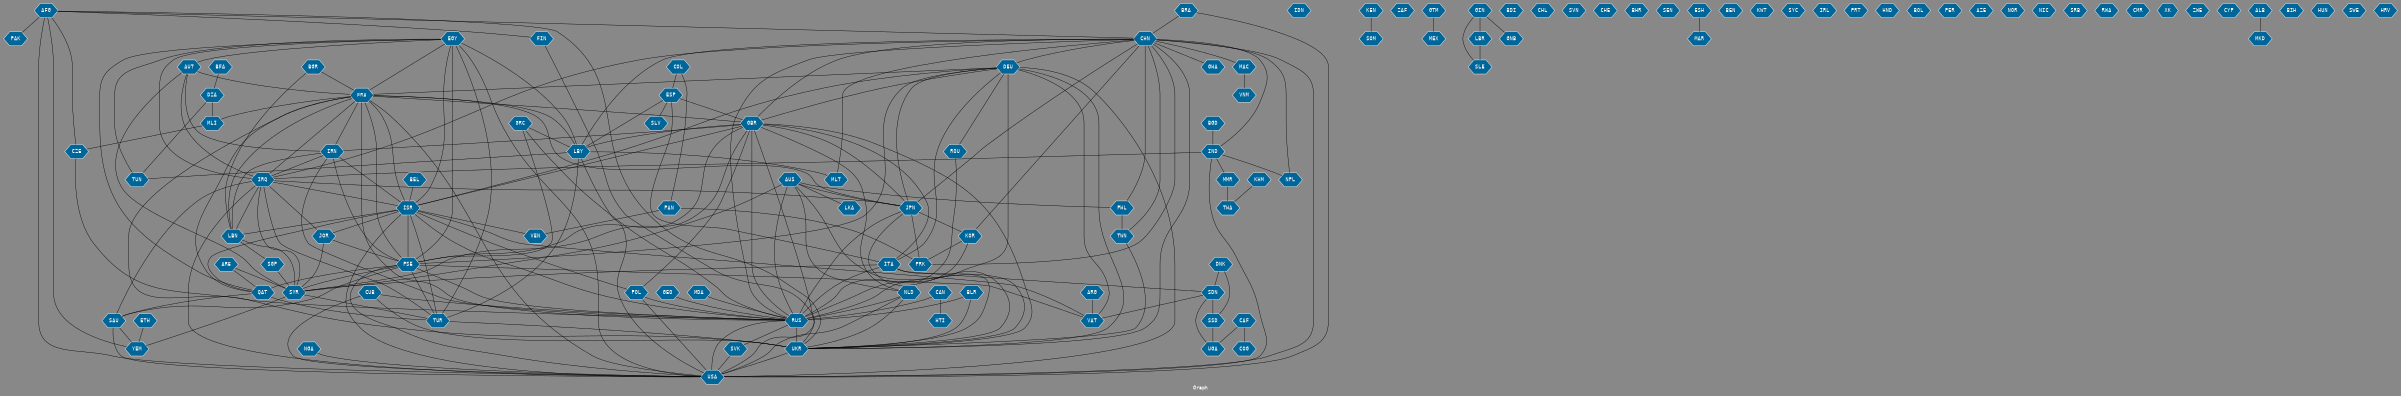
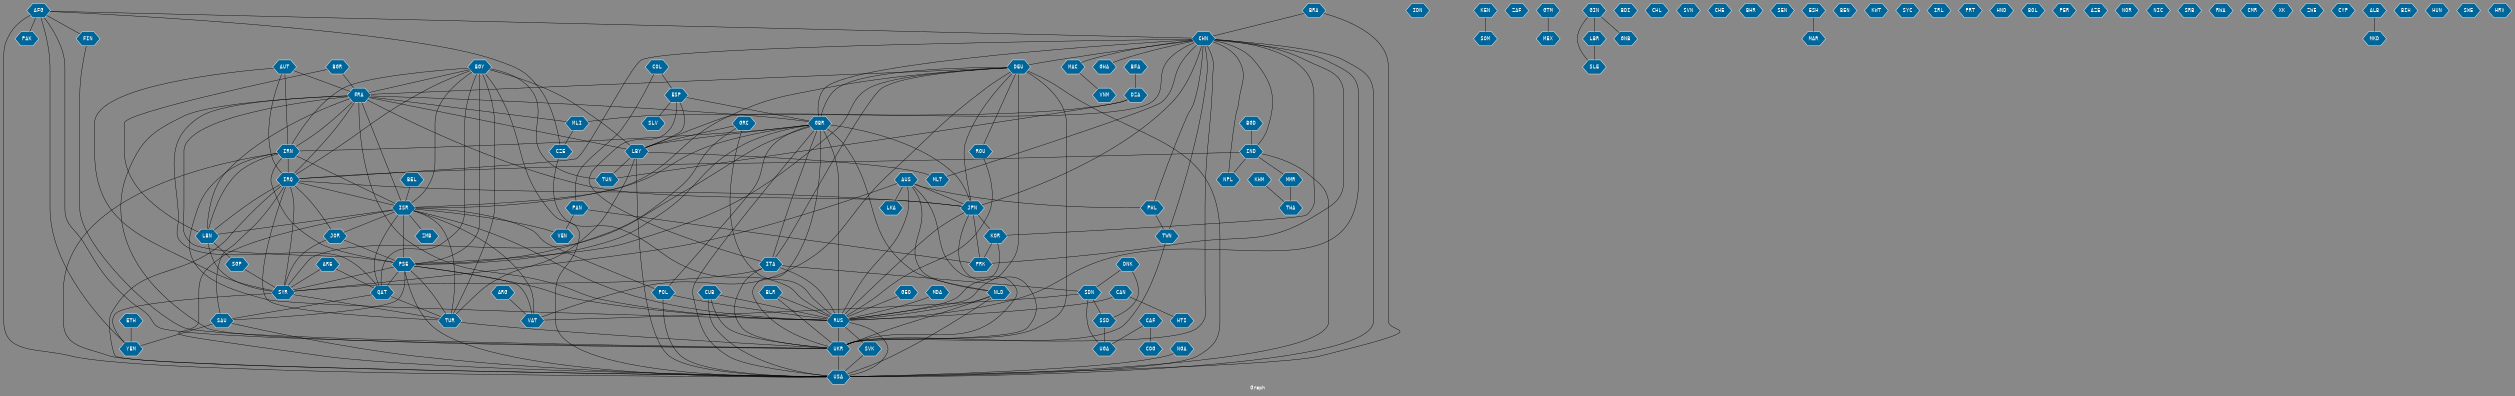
edge "EGY" -- "AUT": now "EGY" -- "IRN"
node "ZMB": added
edge "FRA" -- "USA": now "IRN" -- "USA"
